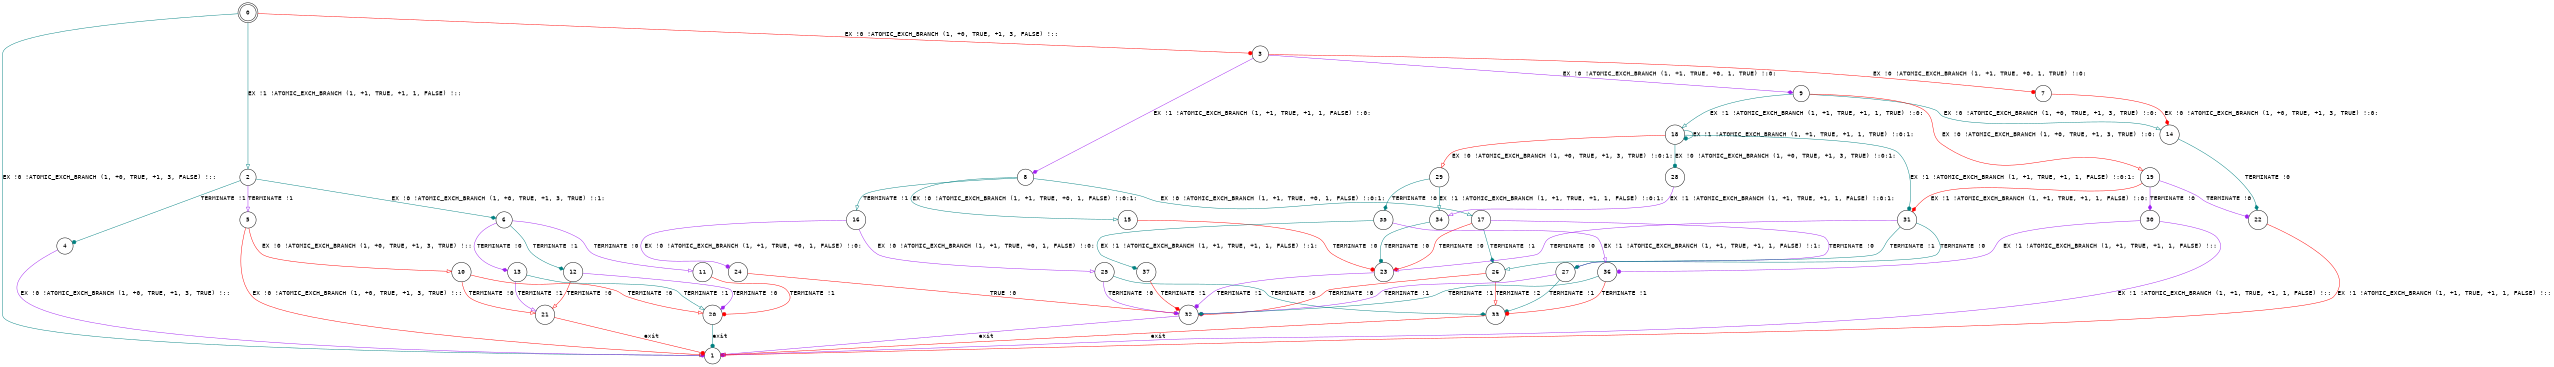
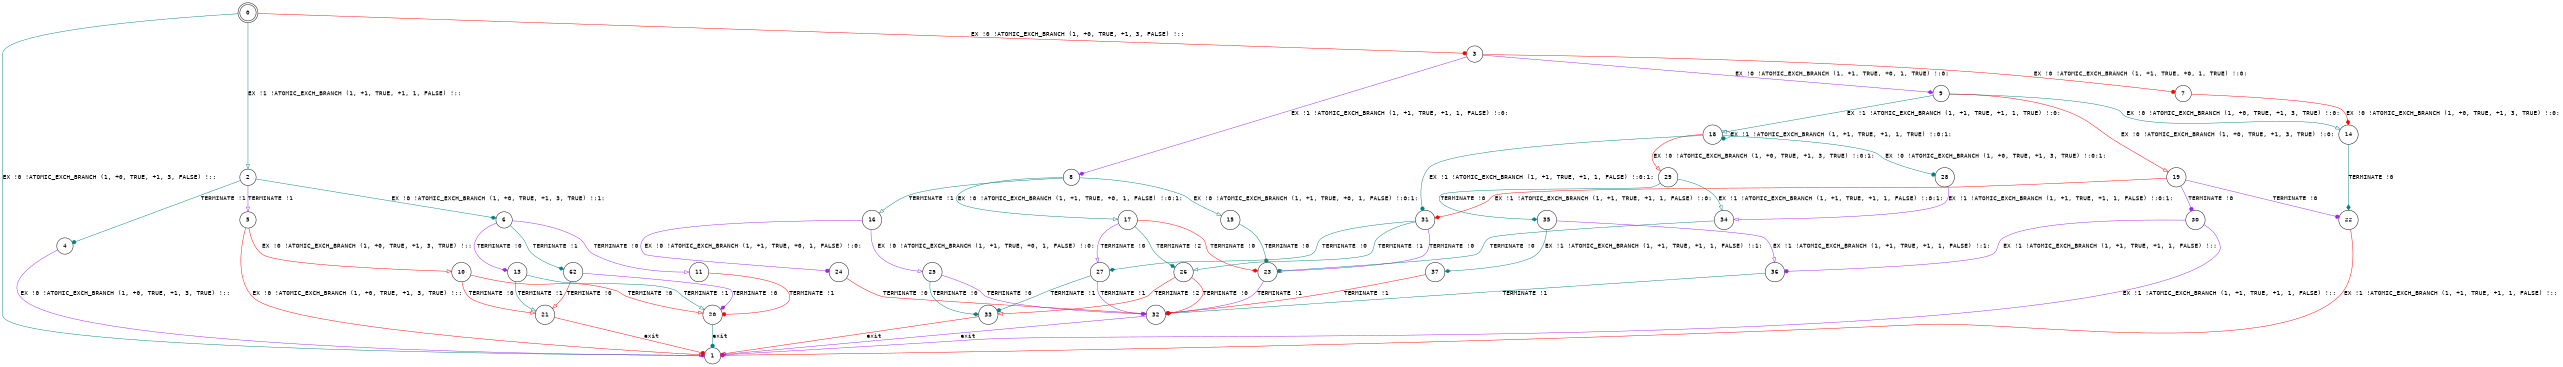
edge "19" -> "30": arrowhead diamond -> dot
edge "15" -> "23": color red -> teal
edge "17" -> "26": label "TERMINATE !1" -> "TERMINATE !2"
node "12": label "12" -> "62"
edge "24" -> "32": label "TRUE !0" -> "TERMINATE !0"
edge "13" -> "21": color purple -> teal
edge "36" -> "33": removed, label "TERMINATE !1"
